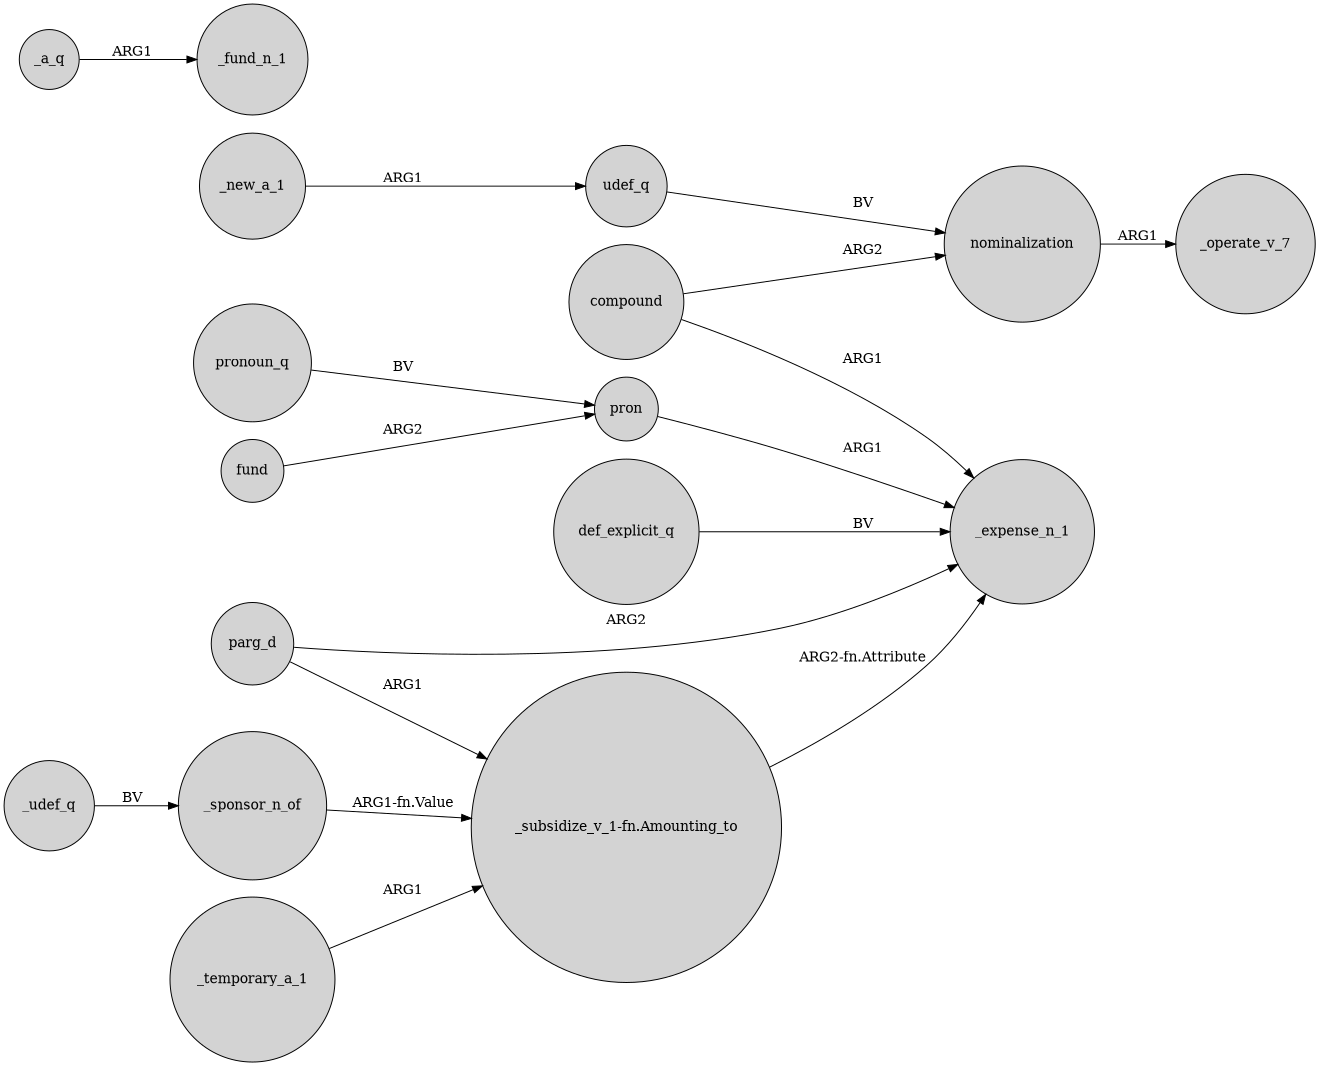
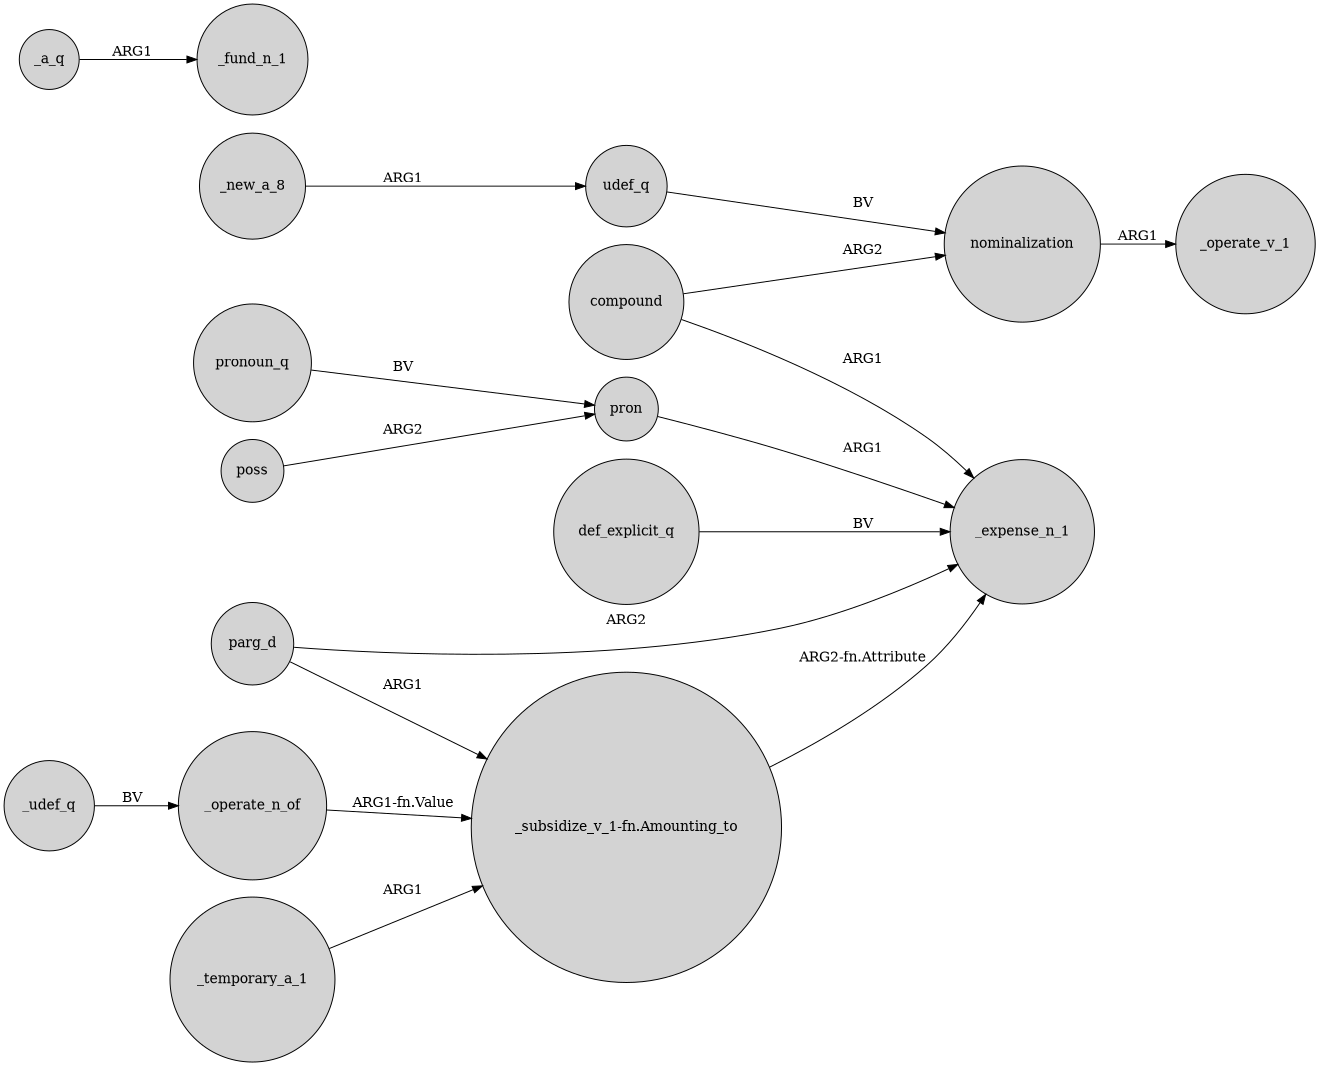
node "_new_a_1": label "_new_a_1" -> "_new_a_8"
node "_operate_v_7": label "_operate_v_7" -> "_operate_v_1"
node "fund": label "fund" -> "poss"
node "_sponsor_n_of": label "_sponsor_n_of" -> "_operate_n_of"
